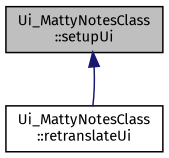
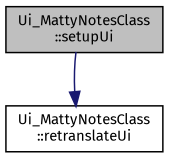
edge "Ui_MattyNotesClass ::retranslateUi" -> "Ui_MattyNotesClass ::setupUi": reversed
